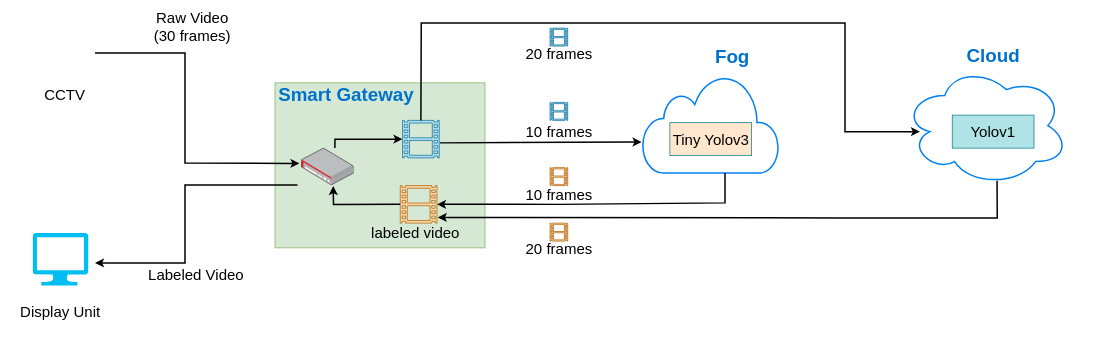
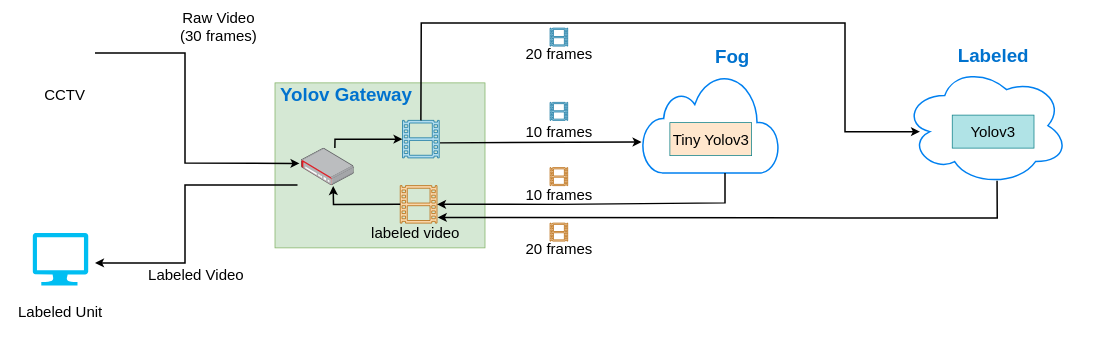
node "Raw Video (30 frames)": moved (192, 27) -> (219, 27)
node "Cloud": label "Cloud" -> "Labeled"
node "Smart Gateway": label "Smart Gateway" -> "Yolov Gateway"
node "Yolov1": label "Yolov1" -> "Yolov3"
node "Display Unit": label "Display Unit" -> "Labeled Unit"
